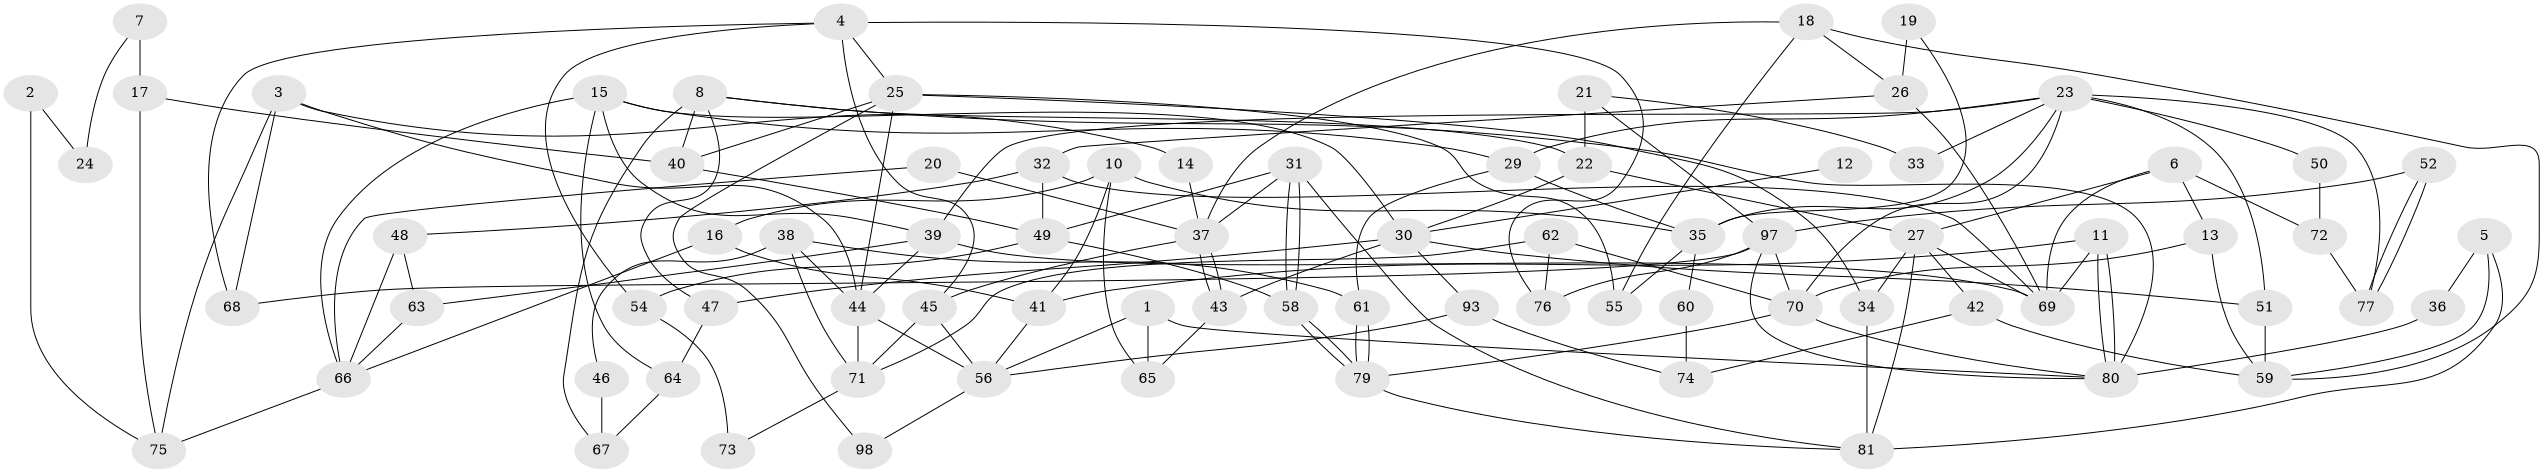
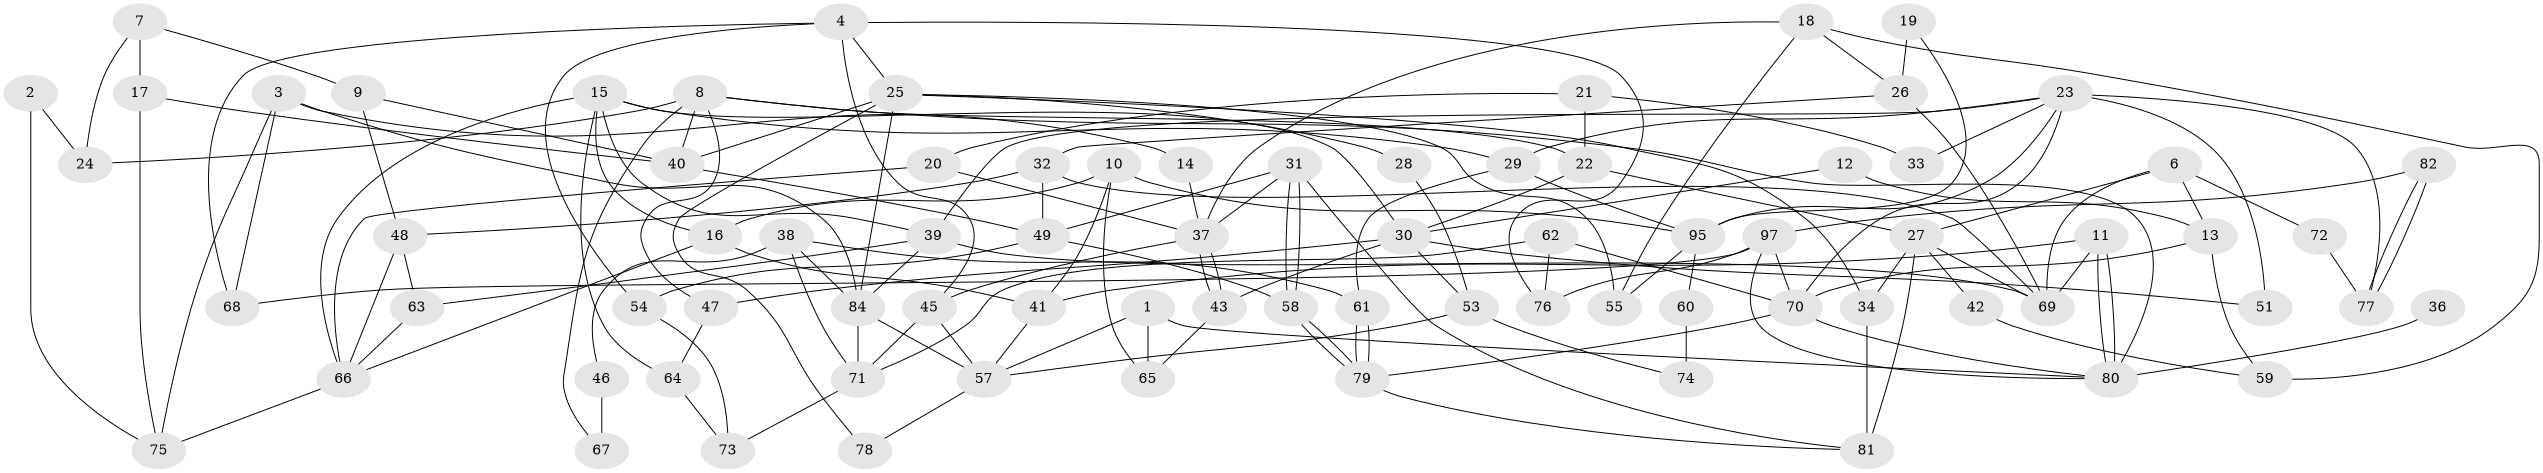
node "9": added
edge "8" -- "24": added
node "28": added
node "50": removed
node "52": label "52" -> "82"
edge "21" -- "97": now "21" -- "20"
edge "15" -- "16": added
edge "12" -- "13": added
node "35": label "35" -> "95"
node "5": removed
node "44": label "44" -> "84"
node "93": label "93" -> "53"
edge "42" -- "74": removed
edge "51" -- "59": removed
node "56": label "56" -> "57"
edge "64" -- "67": now "64" -- "73"
node "98": label "98" -> "78"
